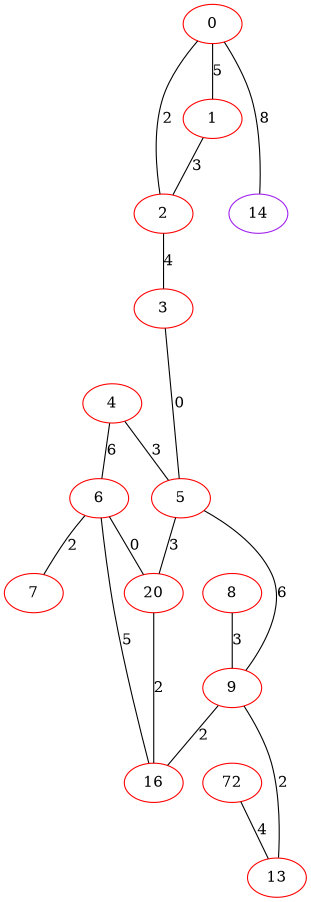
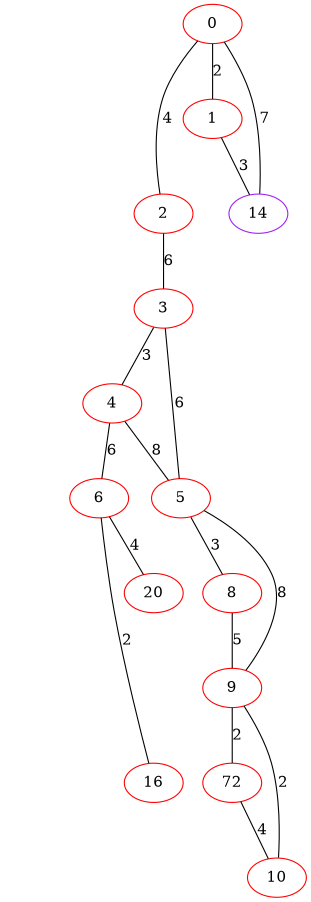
edge "0" -- "1": label "5" -> "2"
edge "0" -- "2": label "2" -> "4"
edge "0" -- "14": label "8" -> "7"
edge "1" -- "2": now "1" -- "14"
edge "2" -- "3": label "4" -> "6"
edge "3" -- "4": added, label "3"
edge "3" -- "5": label "0" -> "6"
edge "4" -- "5": label "3" -> "8"
edge "6" -- "20": label "0" -> "4"
edge "5" -- "20": now "5" -- "8"
node "7": removed
edge "5" -- "9": label "6" -> "8"
edge "6" -- "16": label "5" -> "2"
edge "8" -- "9": label "3" -> "5"
edge "20" -- "16": removed, label "2"
edge "9" -- "16": now "9" -- "72"
node "13": label "13" -> "10"
